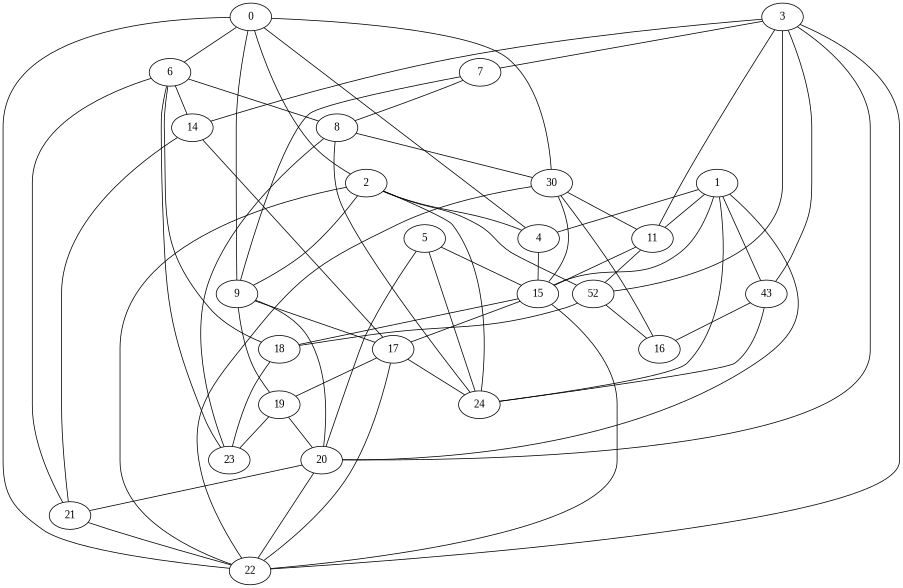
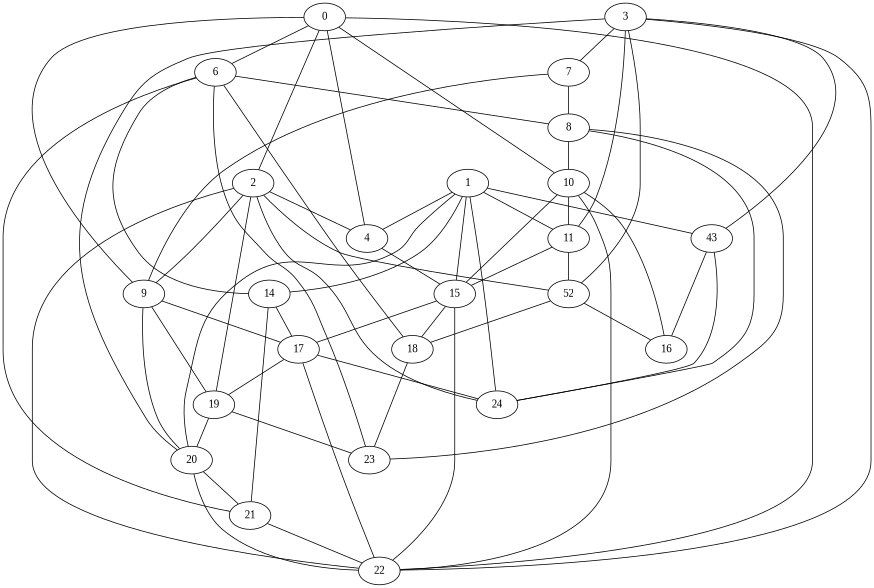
edge "3" -- "14": now "1" -- "14"
node "30": label "30" -> "10"
node "5": removed
edge "2" -- "19": added
